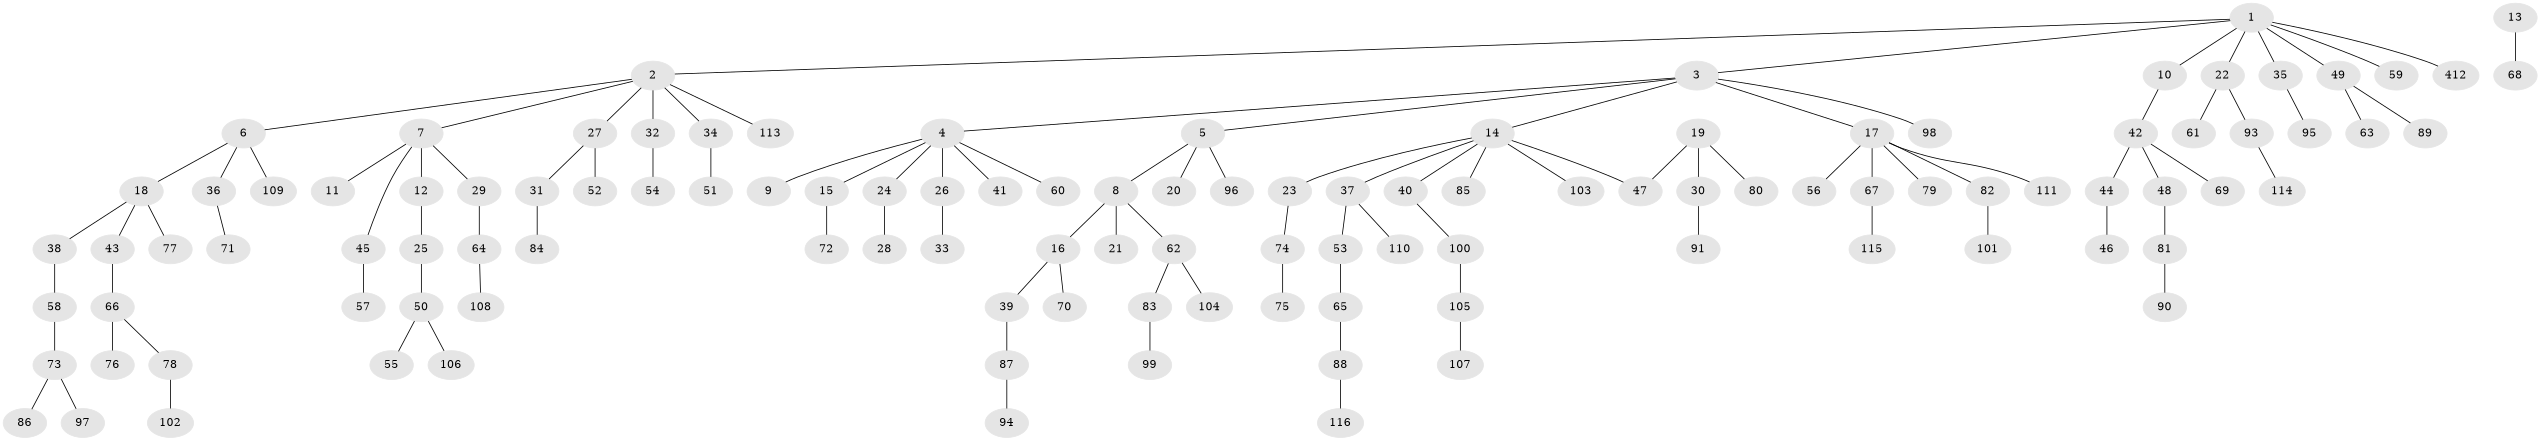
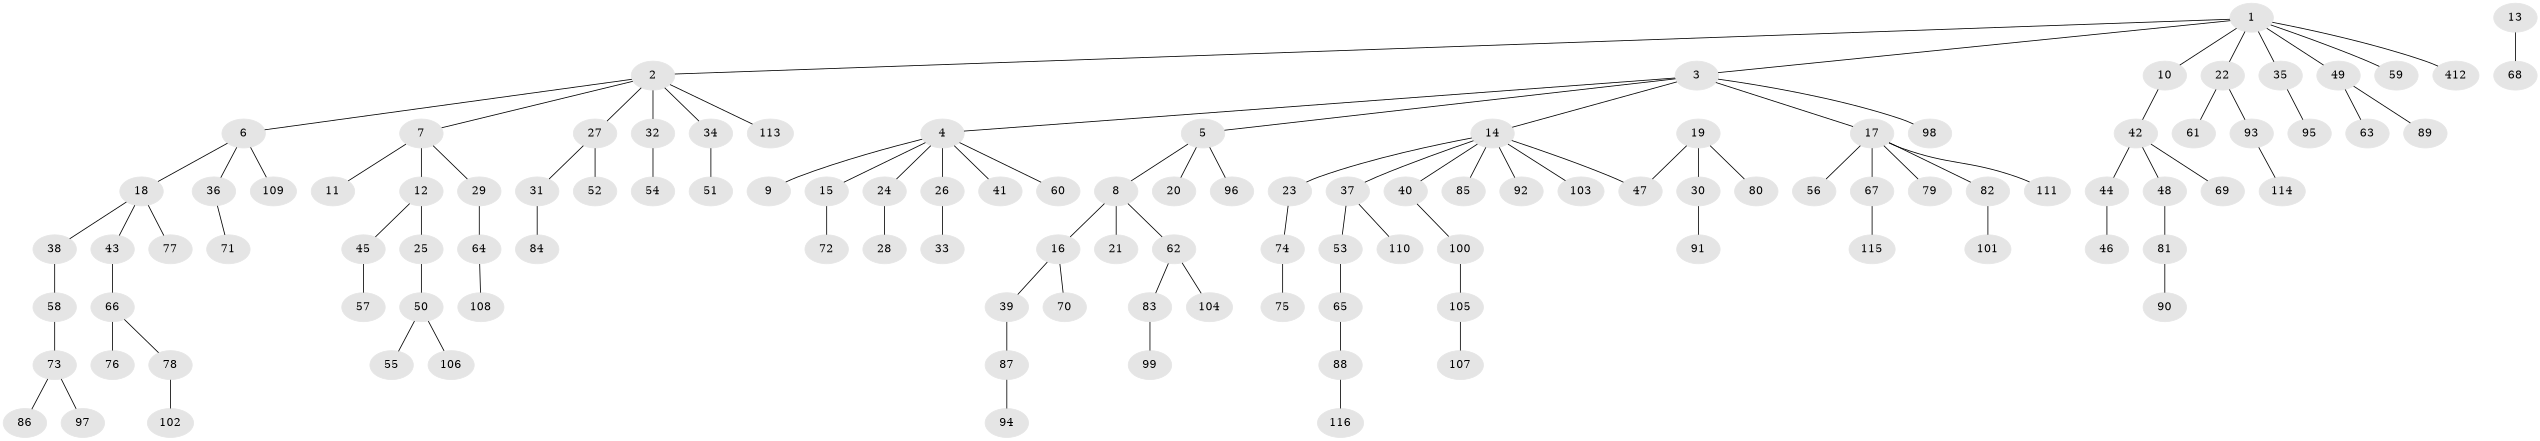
edge "7" -- "45": now "12" -- "45"
node "92": added
